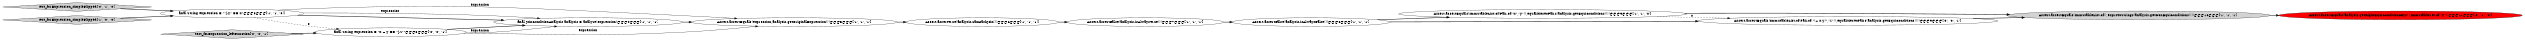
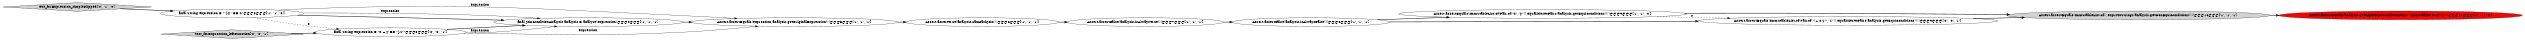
node "test_forExpression_simpleFlipped['1', '0', '0']": removed
